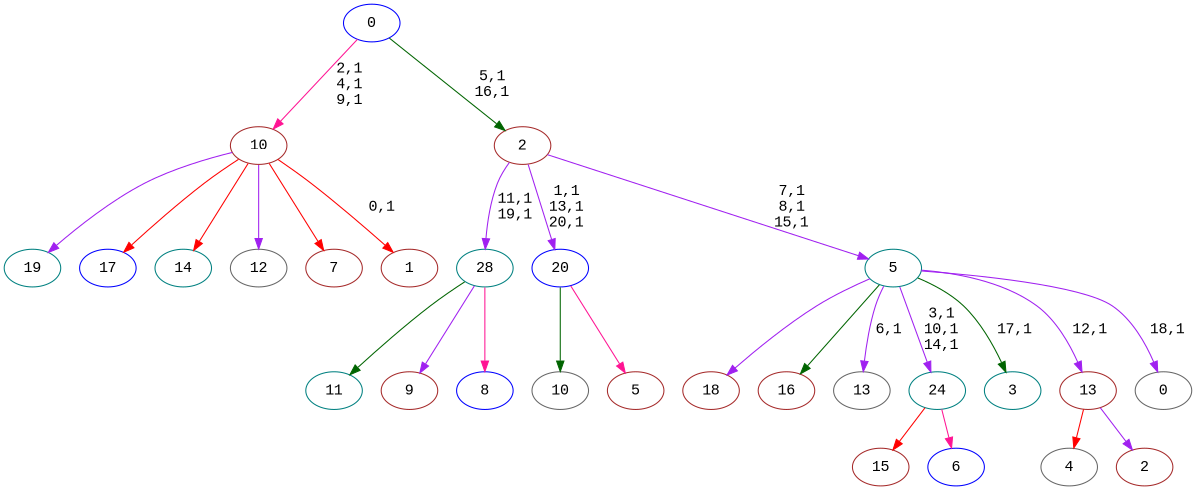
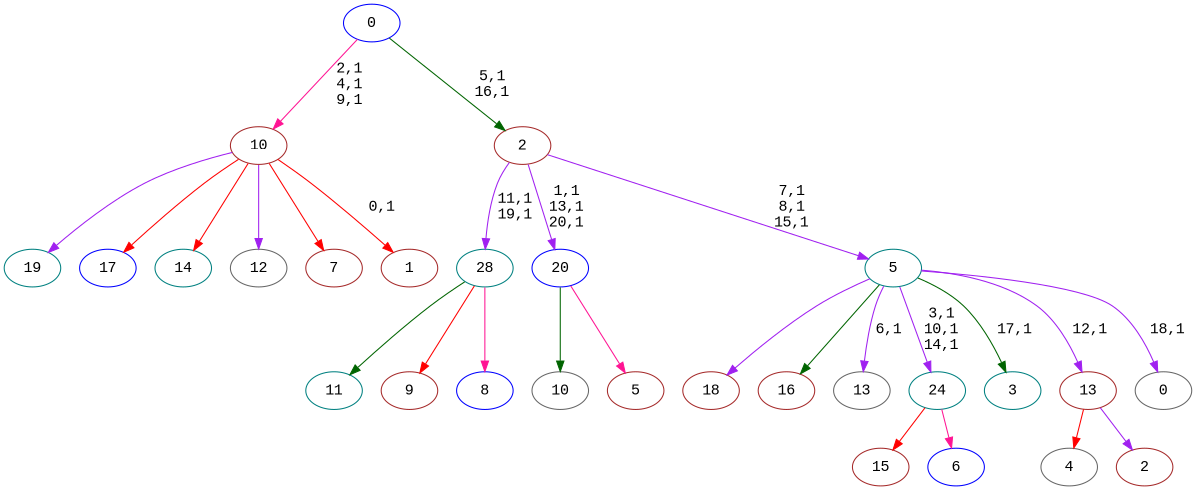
edge "28" -> "9": color purple -> red
